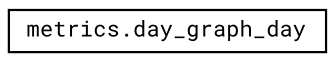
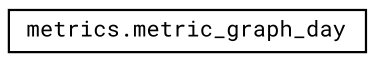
node "metrics.day_graph_day": label "metrics.day_graph_day" -> "metrics.metric_graph_day"
